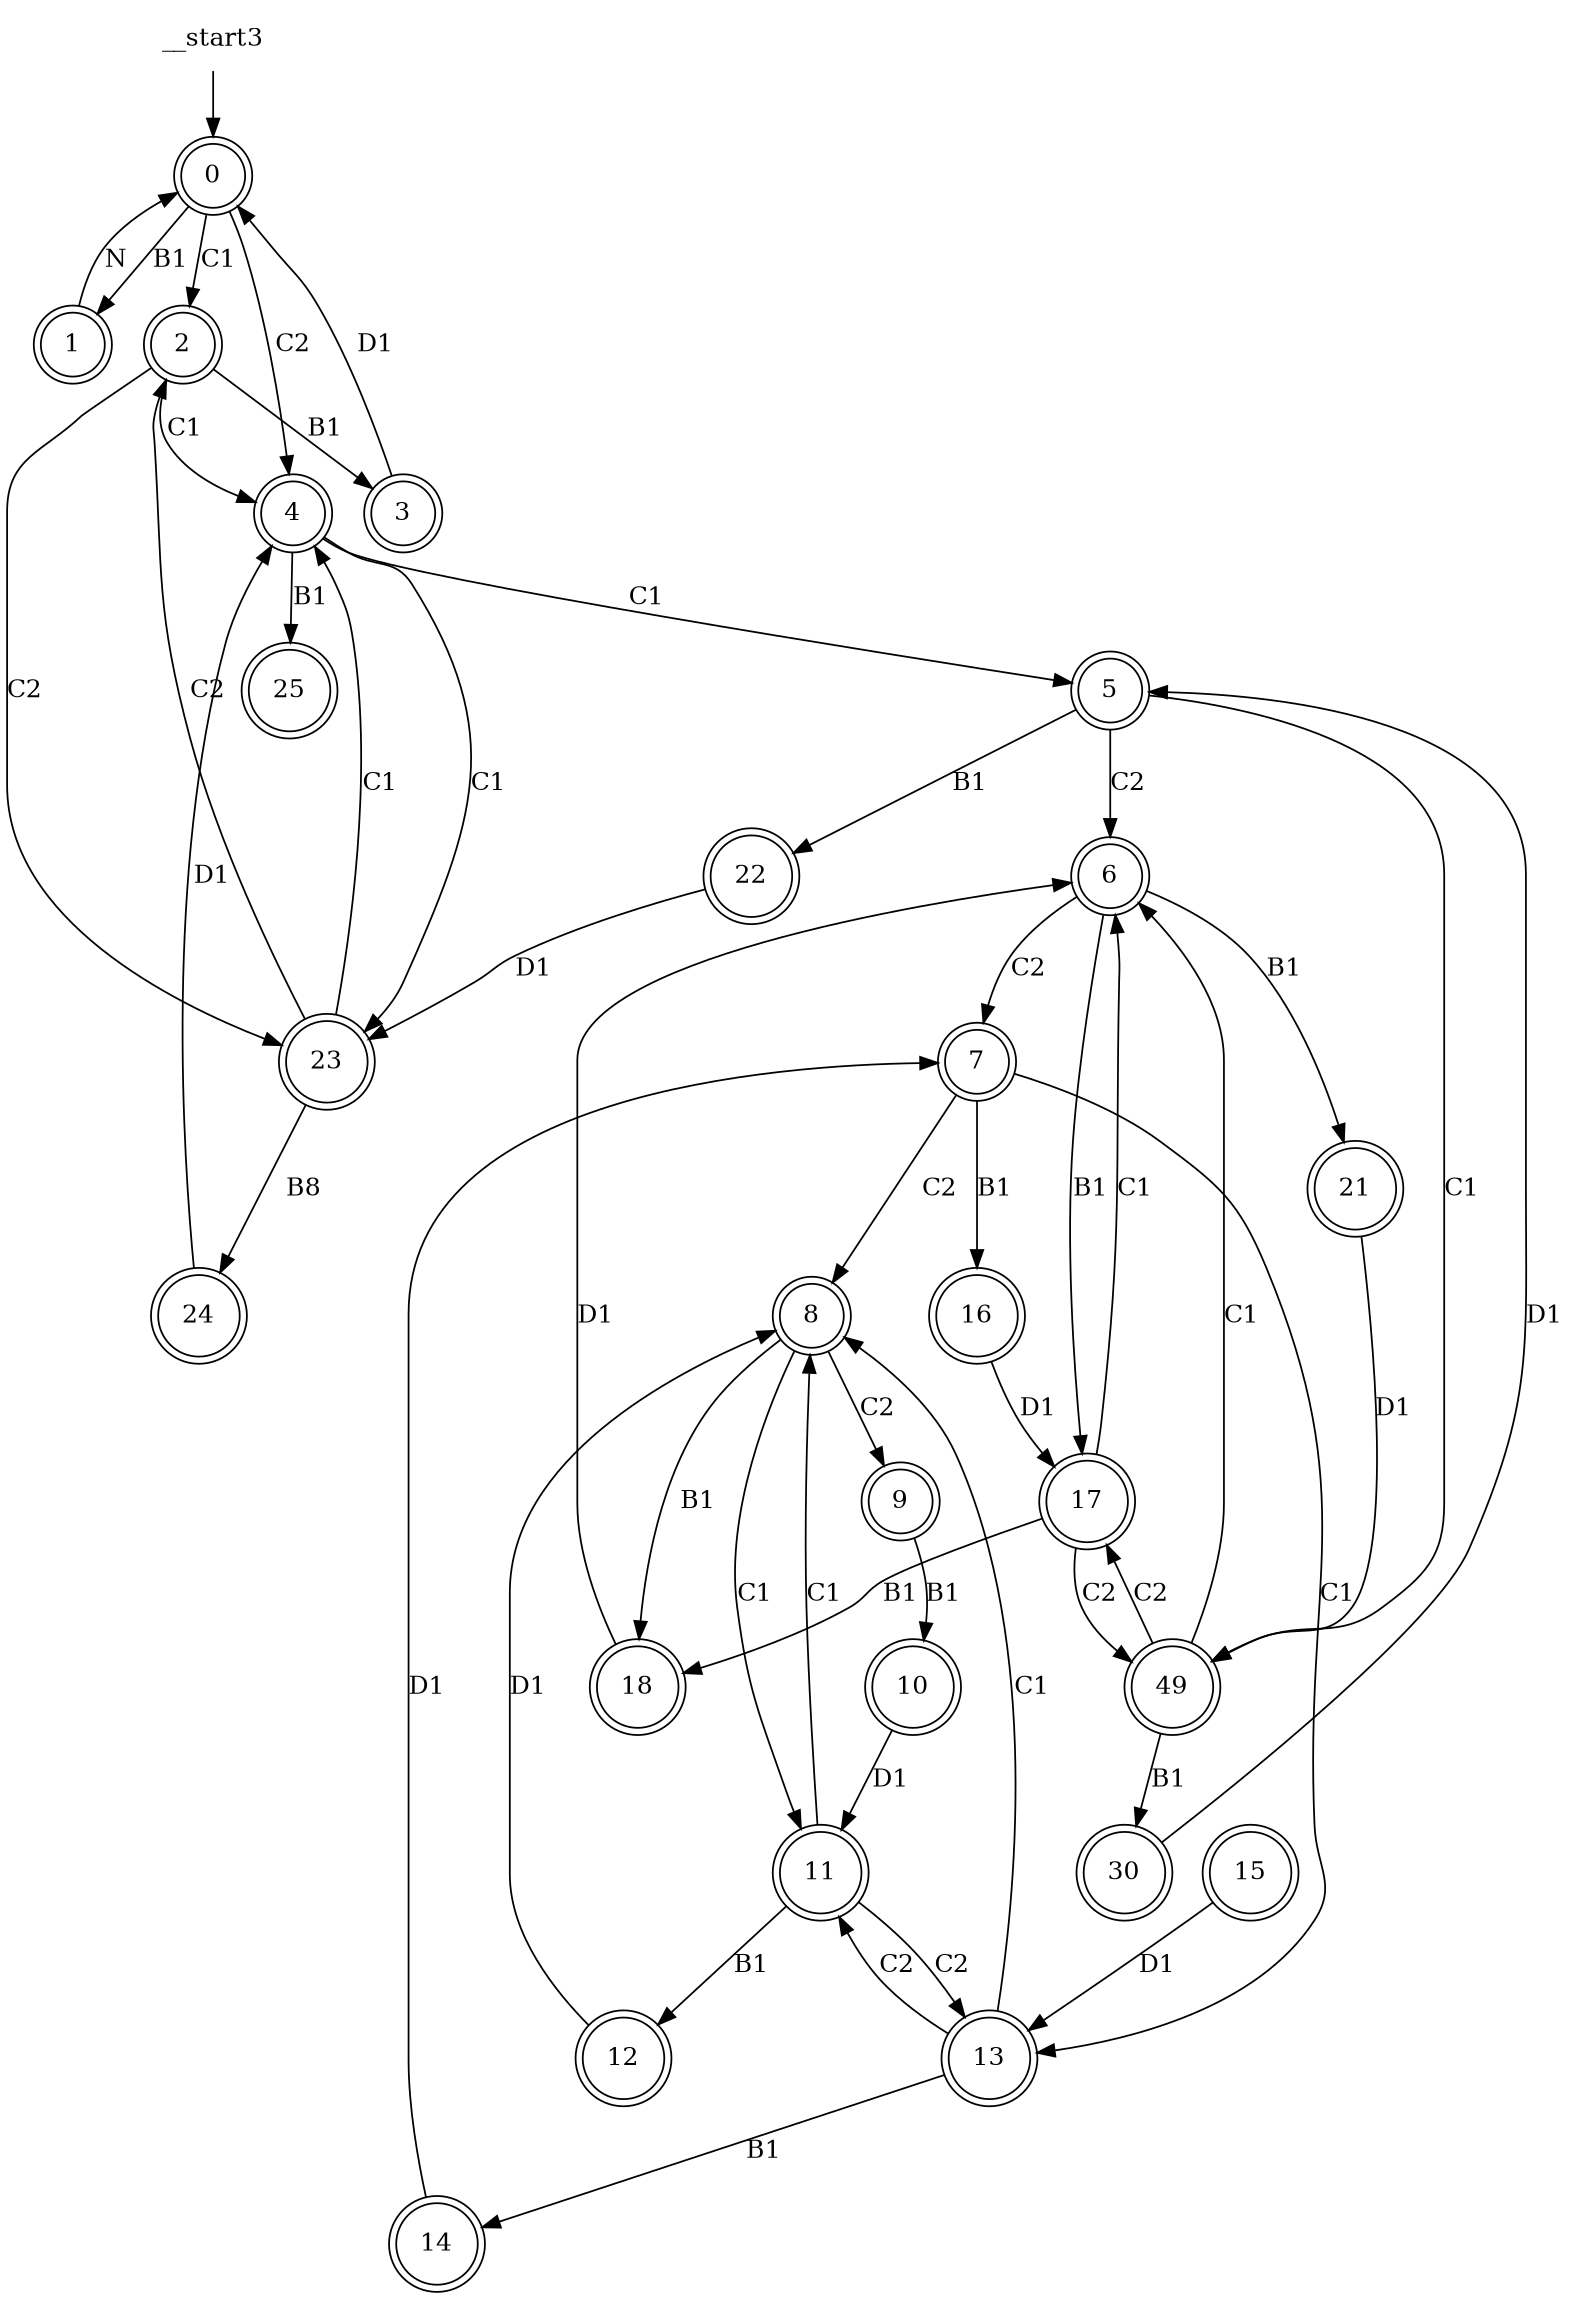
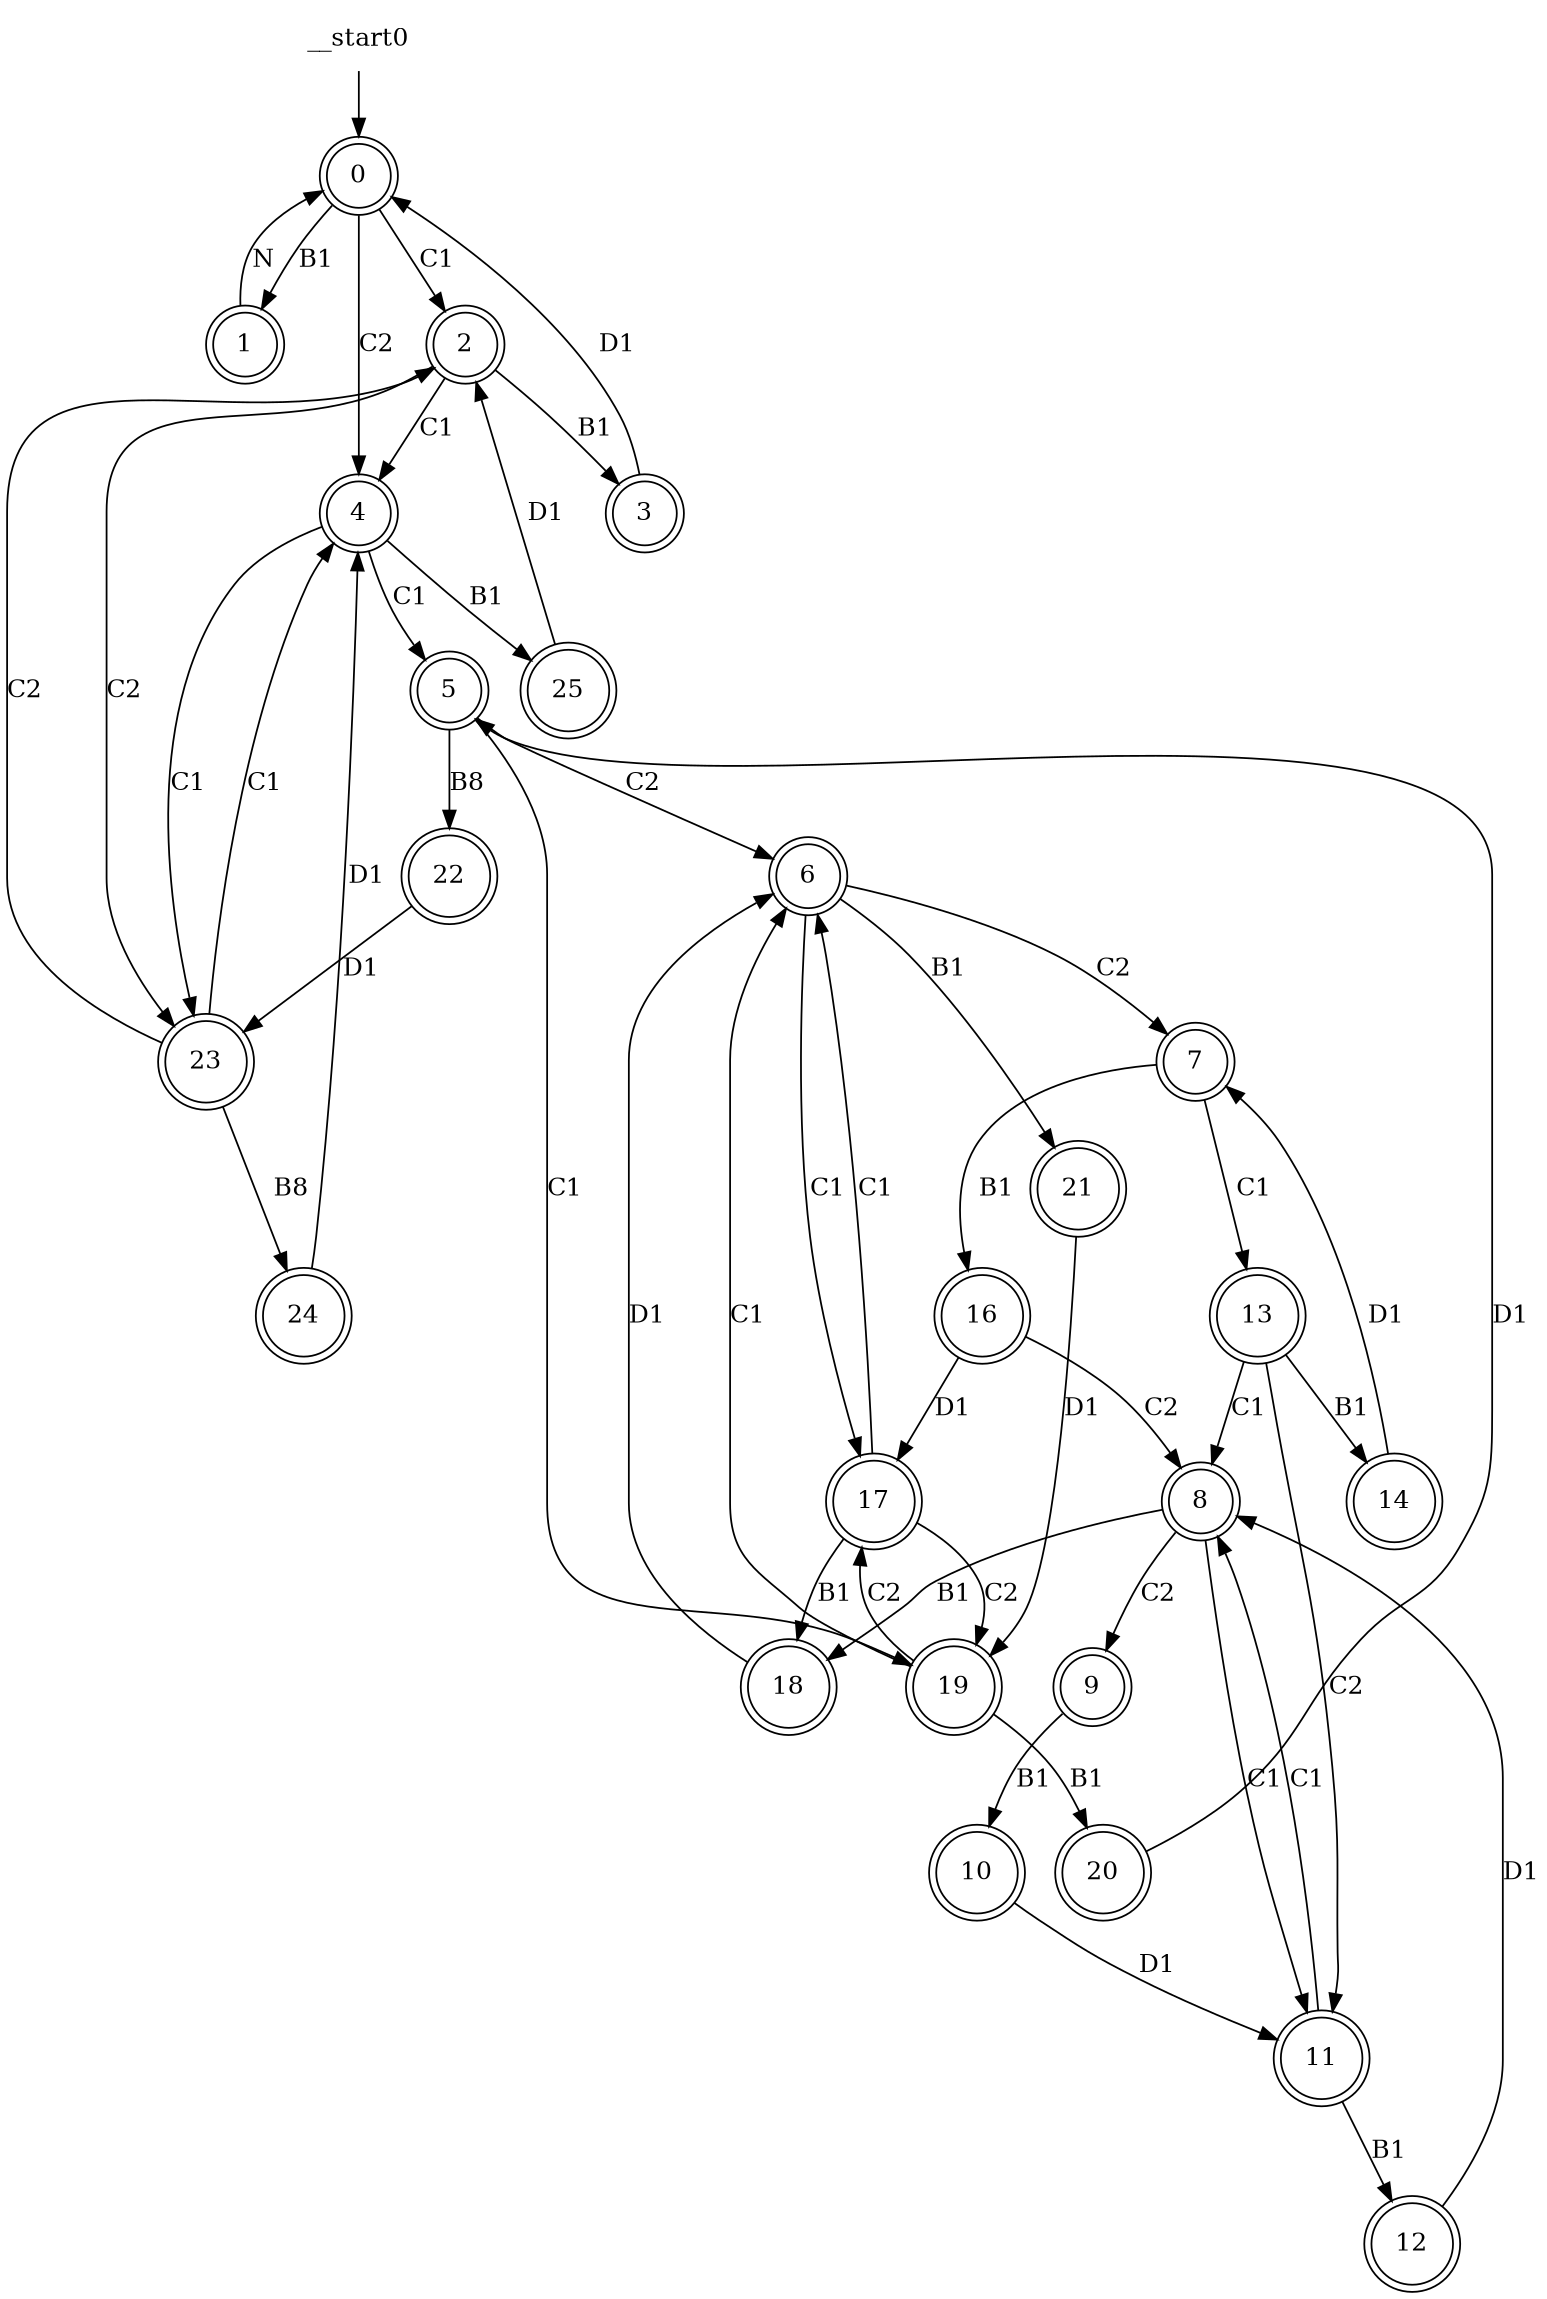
node "__start3": label "__start3" -> "__start0"
edge "25" -> "2": added, label "D1"
edge "5" -> "22": label "B1" -> "B8"
edge "7" -> "8": now "16" -> "8"
edge "6" -> "17": label "B1" -> "C1"
node "49": label "49" -> "19"
node "30": label "30" -> "20"
node "15": removed
edge "11" -> "13": removed, label "C2"
